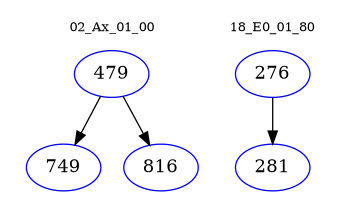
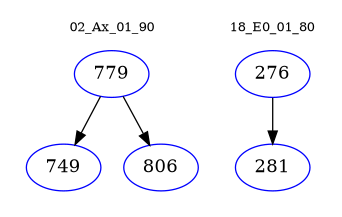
cluster "02_Ax_01_00": label "02_Ax_01_00" -> "02_Ax_01_90"
node "479": label "479" -> "779"
node "816": label "816" -> "806"
